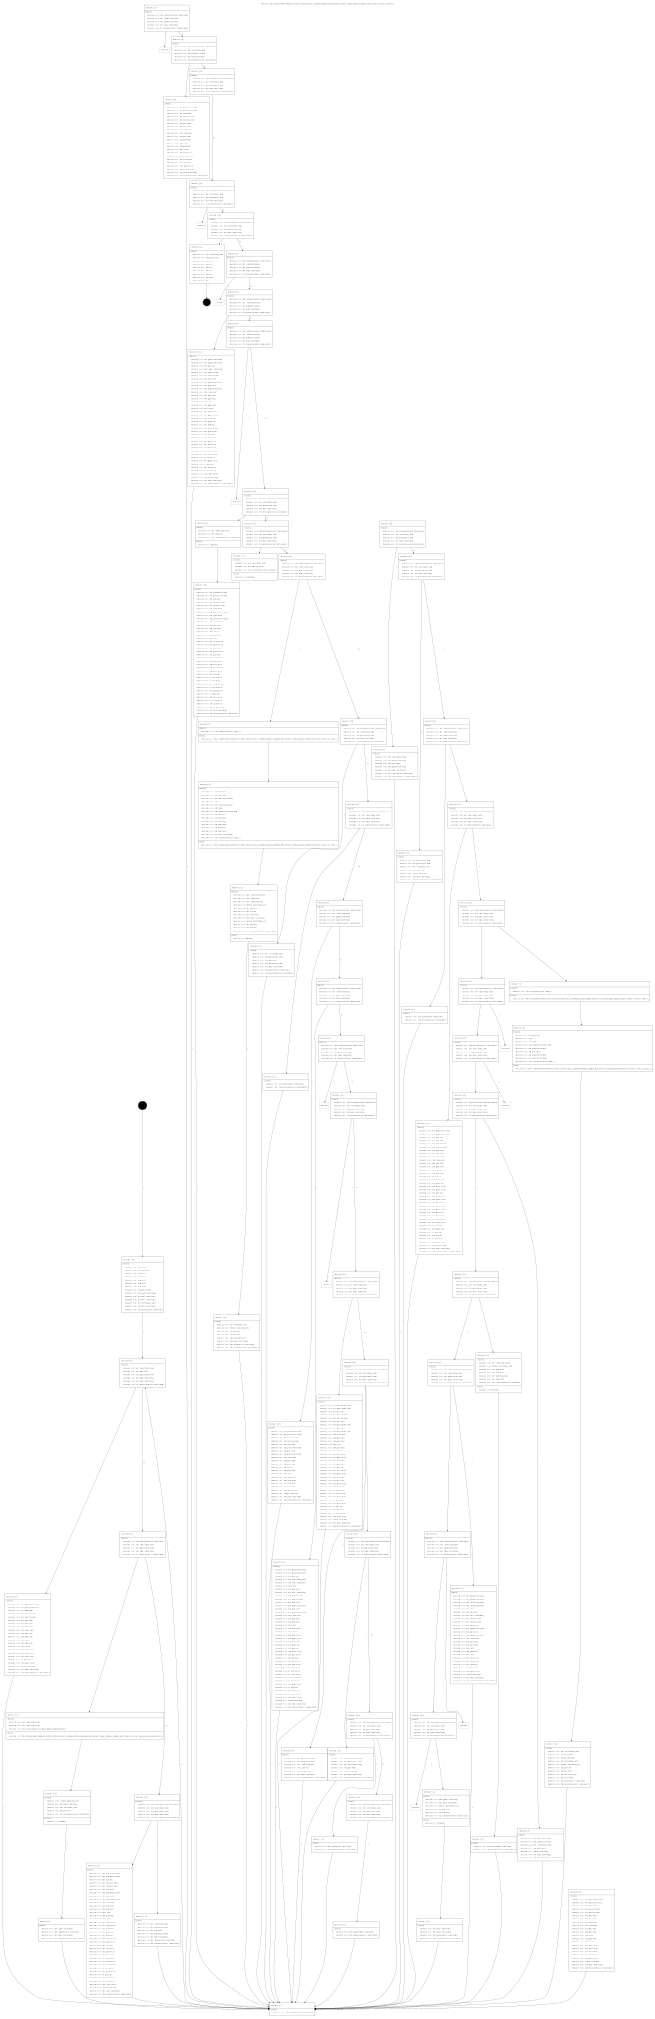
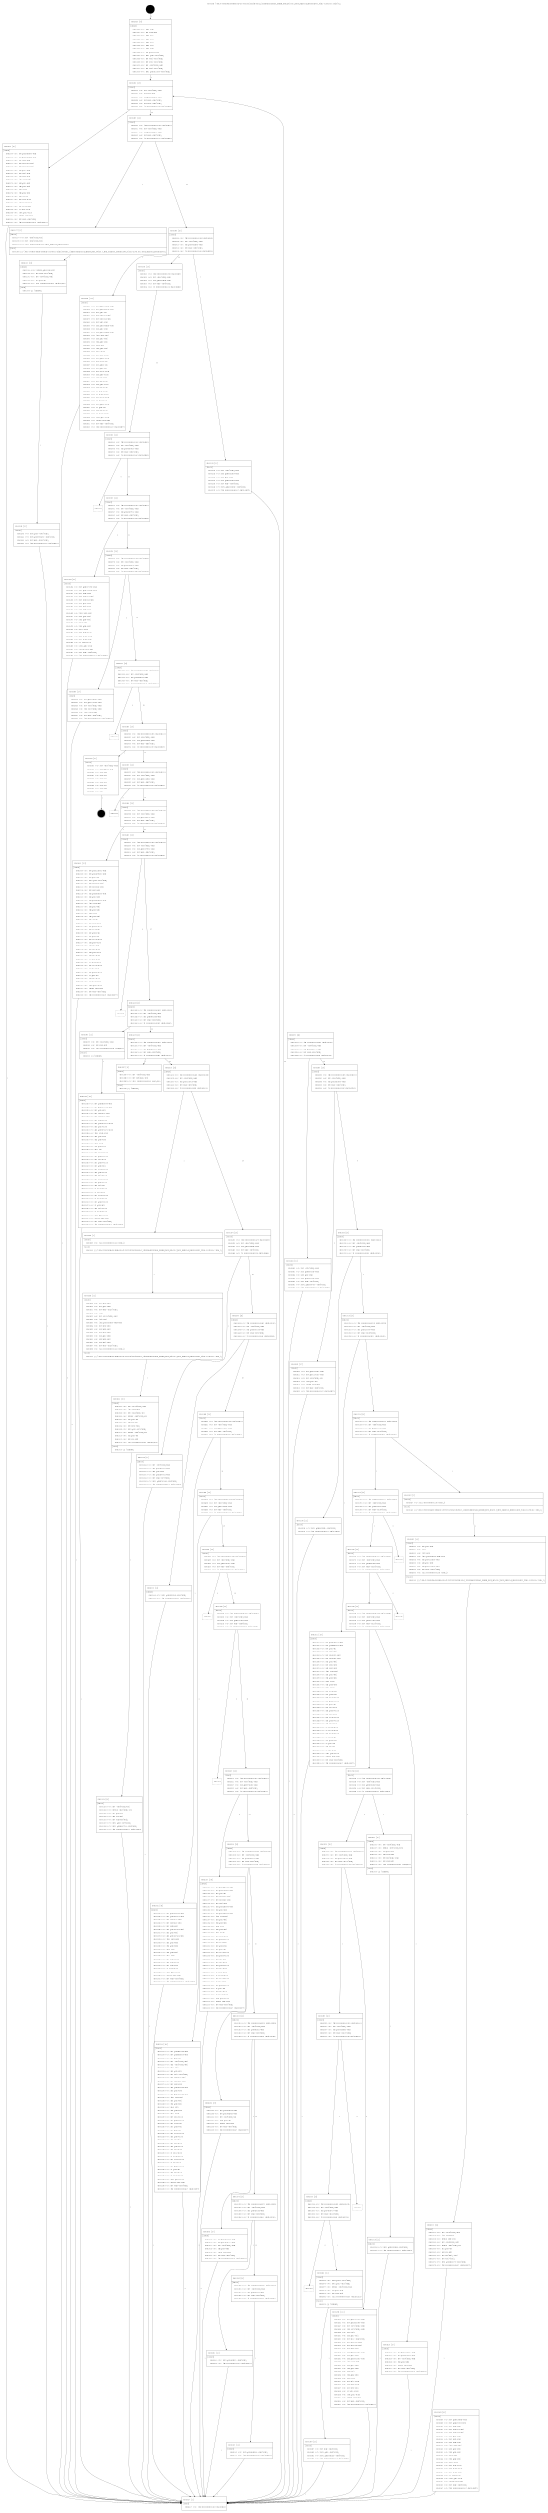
node "0x401924 [28]": added
node "0x401e9e [27]": added
